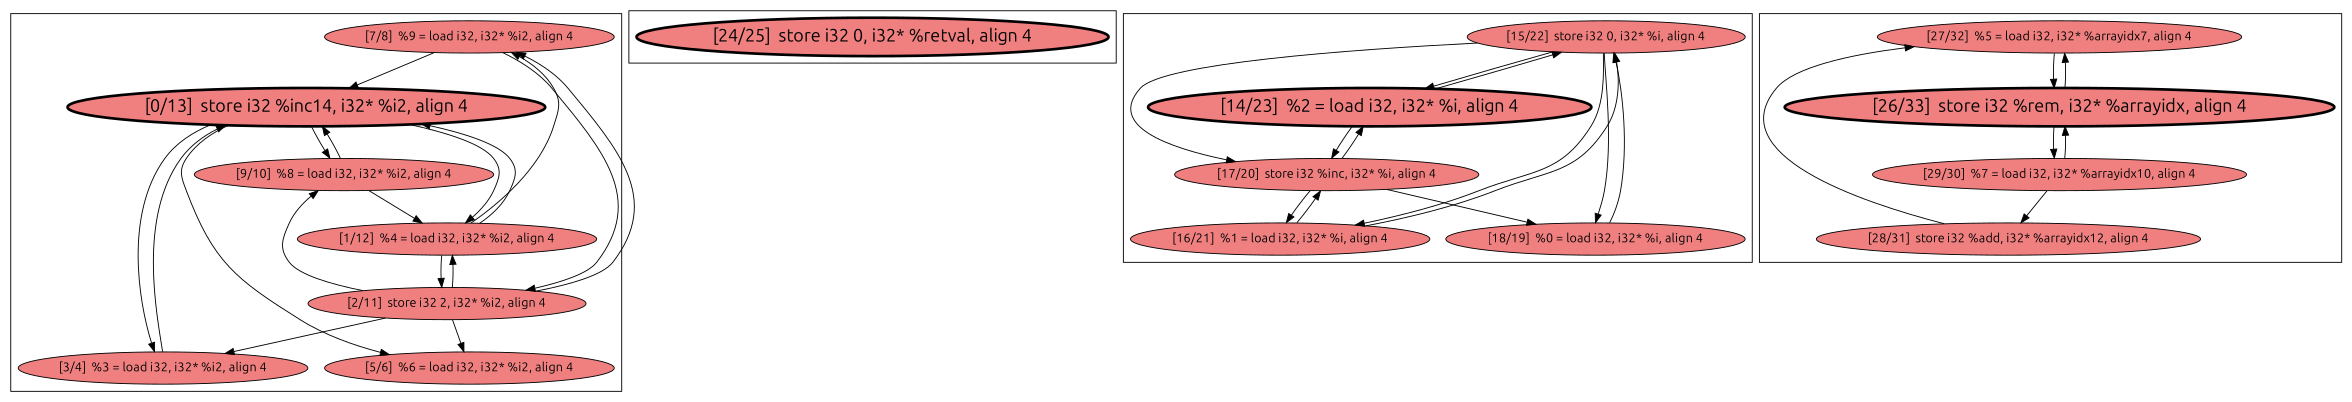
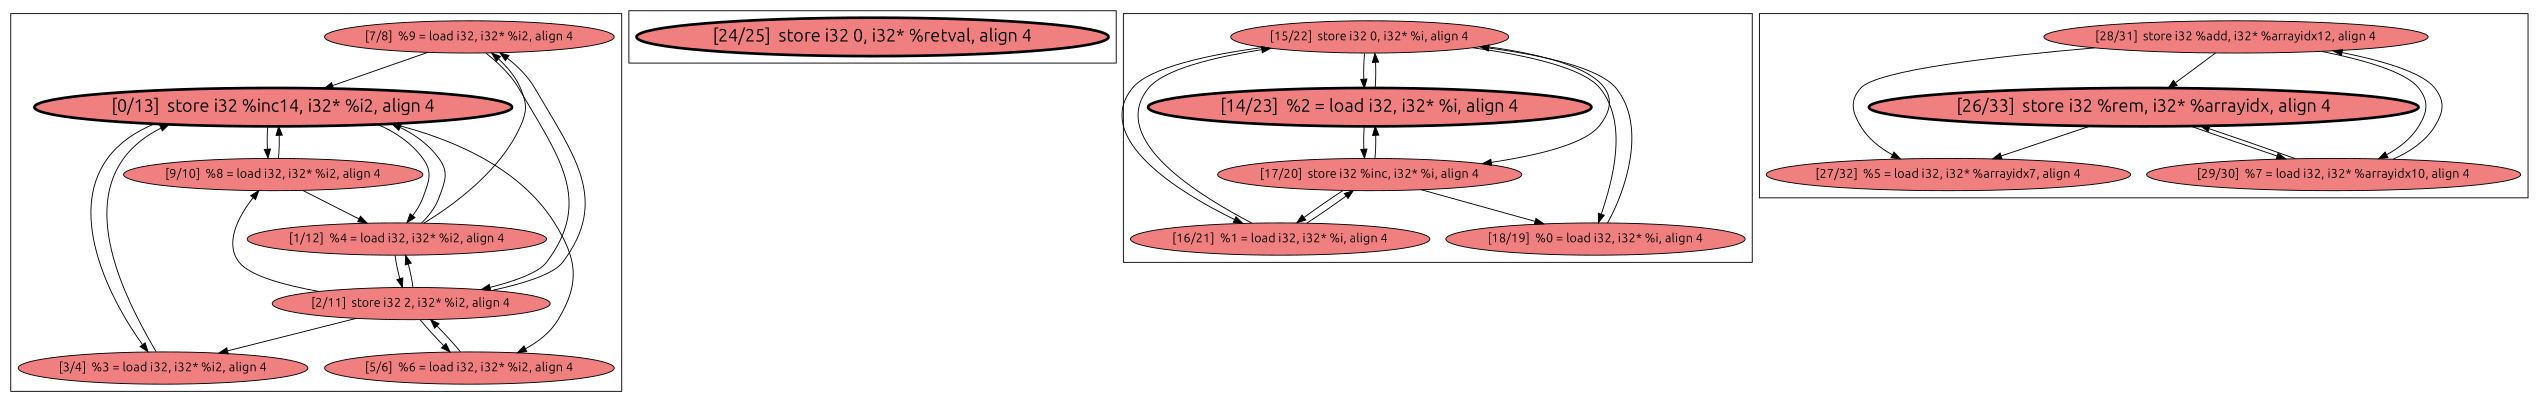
edge "[27/32]  %5 = load i32, i32* %arrayidx7, align 4" -> "[26/33]  store i32 %rem, i32* %arrayidx, align 4": now "[28/31]  store i32 %add, i32* %arrayidx12, align 4" -> "[26/33]  store i32 %rem, i32* %arrayidx, align 4"
edge "[28/31]  store i32 %add, i32* %arrayidx12, align 4" -> "[29/30]  %7 = load i32, i32* %arrayidx10, align 4": added
edge "[5/6]  %6 = load i32, i32* %i2, align 4" -> "[2/11]  store i32 2, i32* %i2, align 4": added
